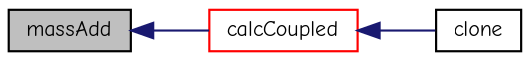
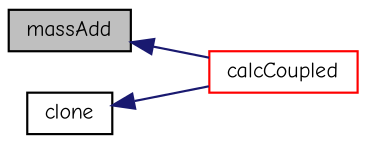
edge "clone" -> "calcCoupled": reversed
